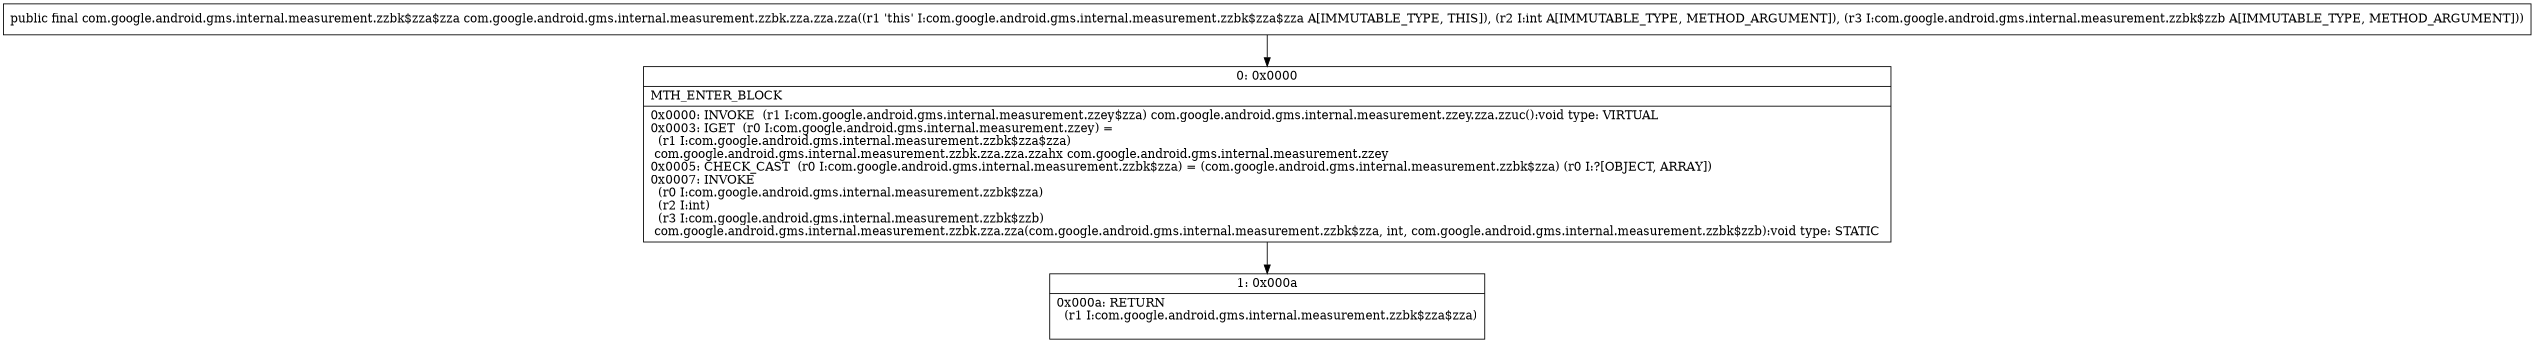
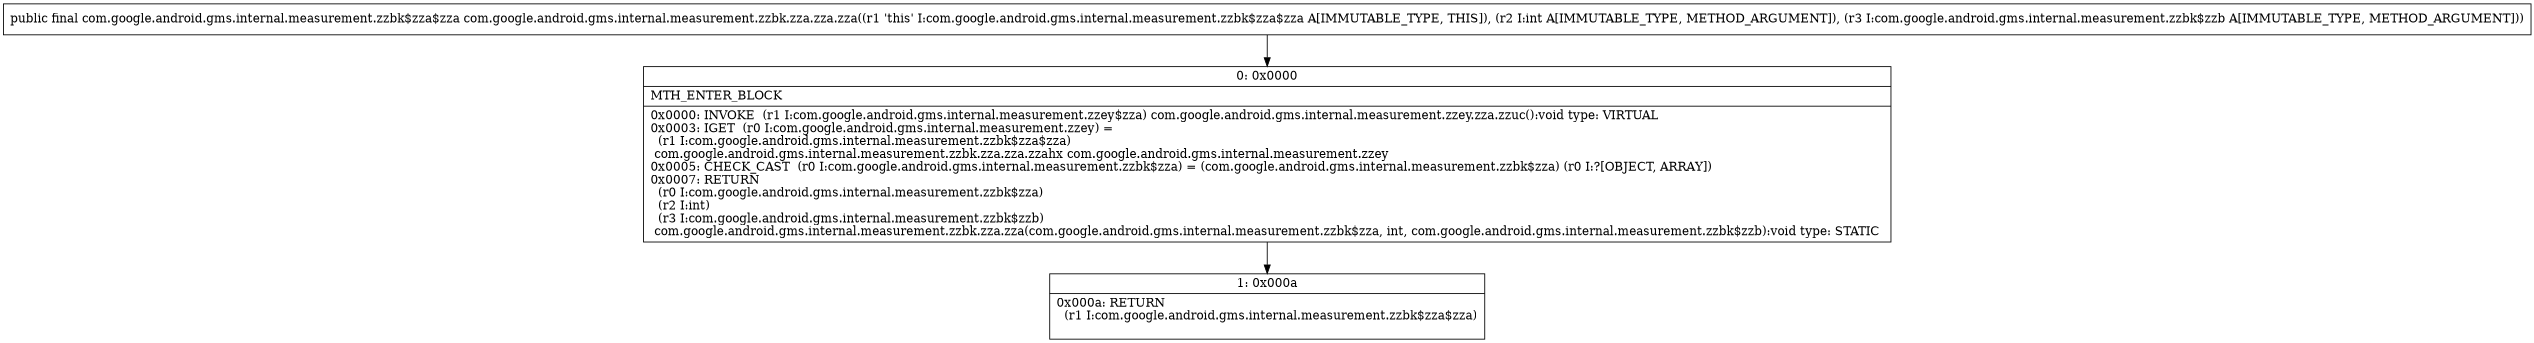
node "0: 0x0000": text "0x0007: INVOKE" -> "0x0007: RETURN"
